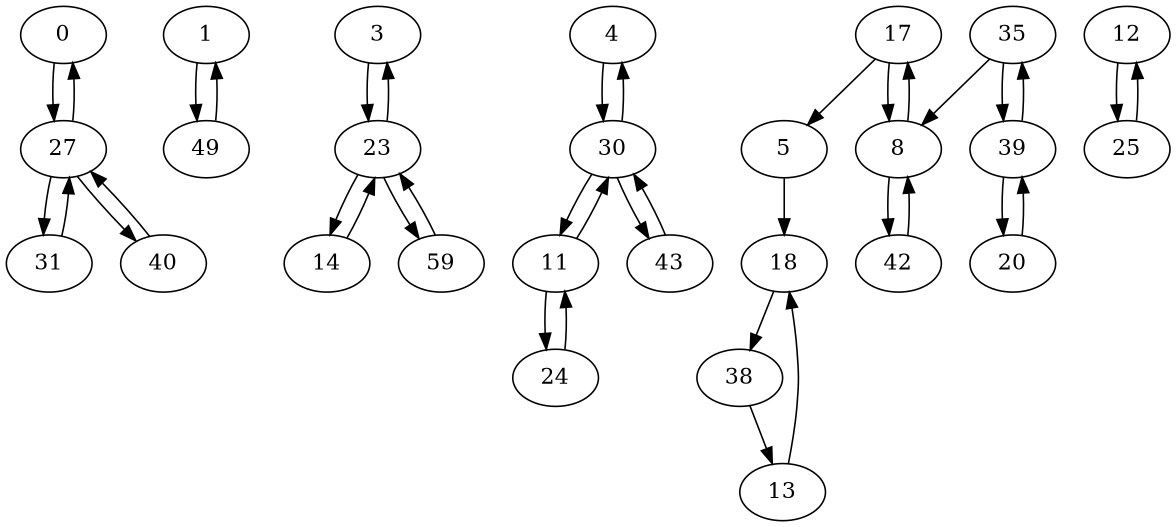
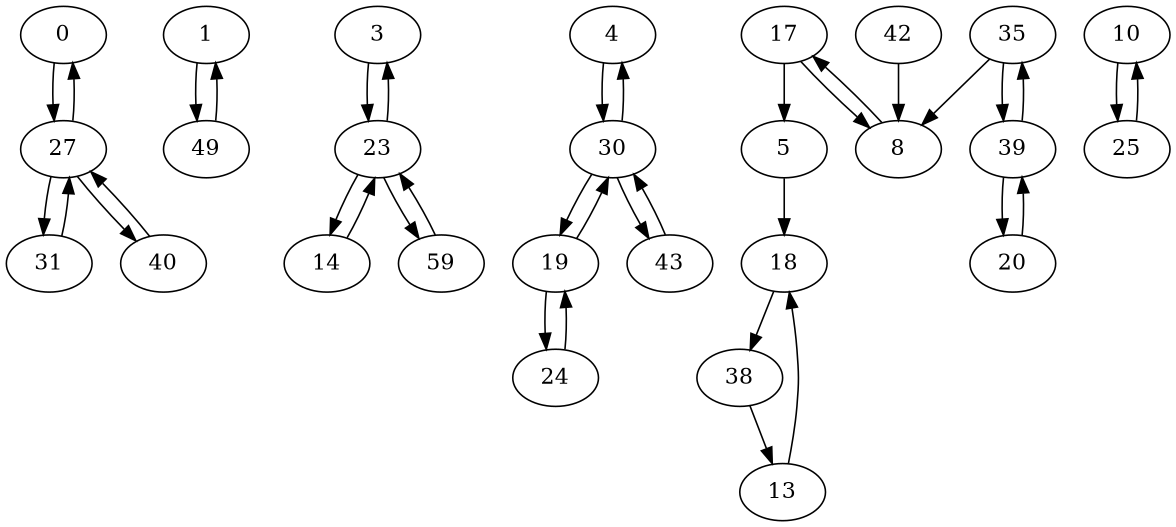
node "12": label "12" -> "10"
edge "8" -> "42": removed
node "11": label "11" -> "19"
